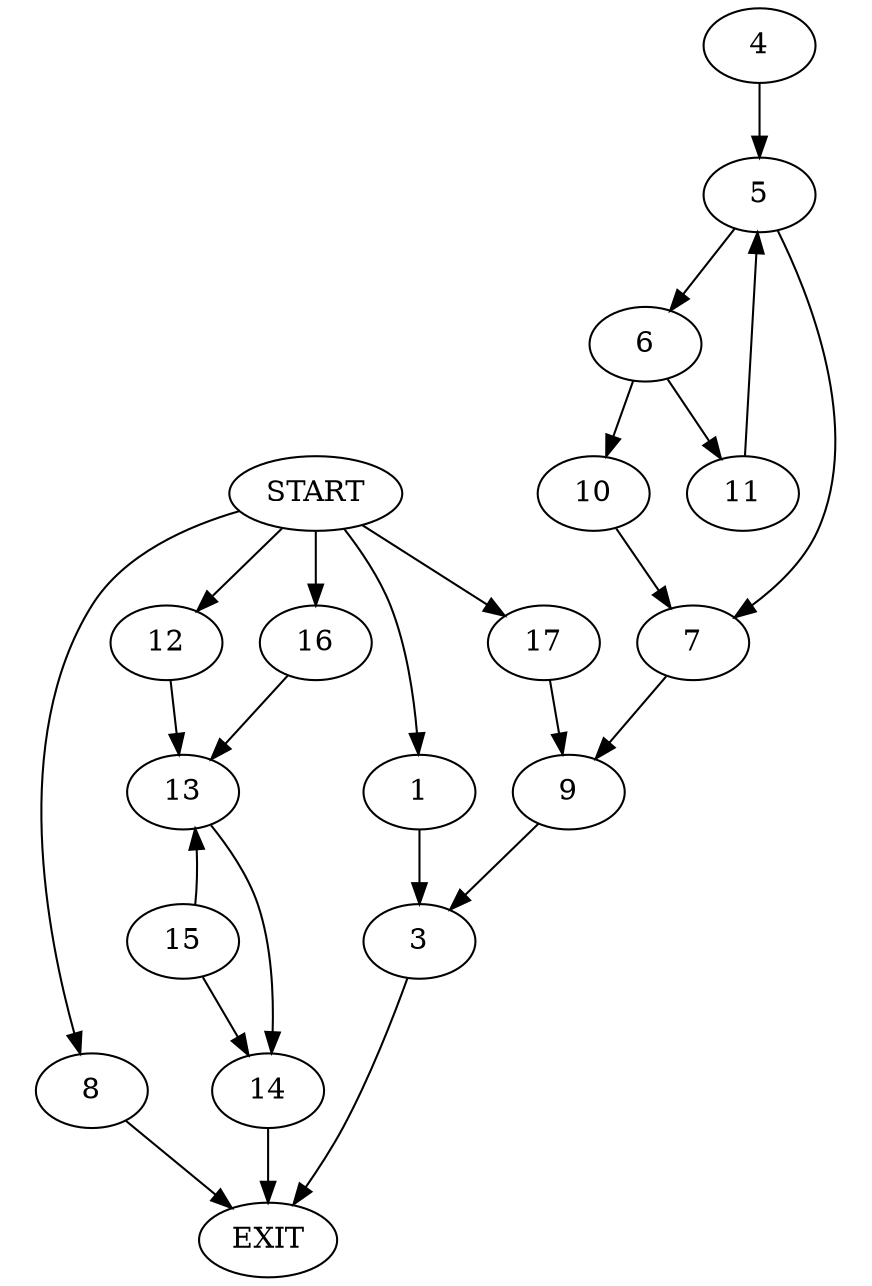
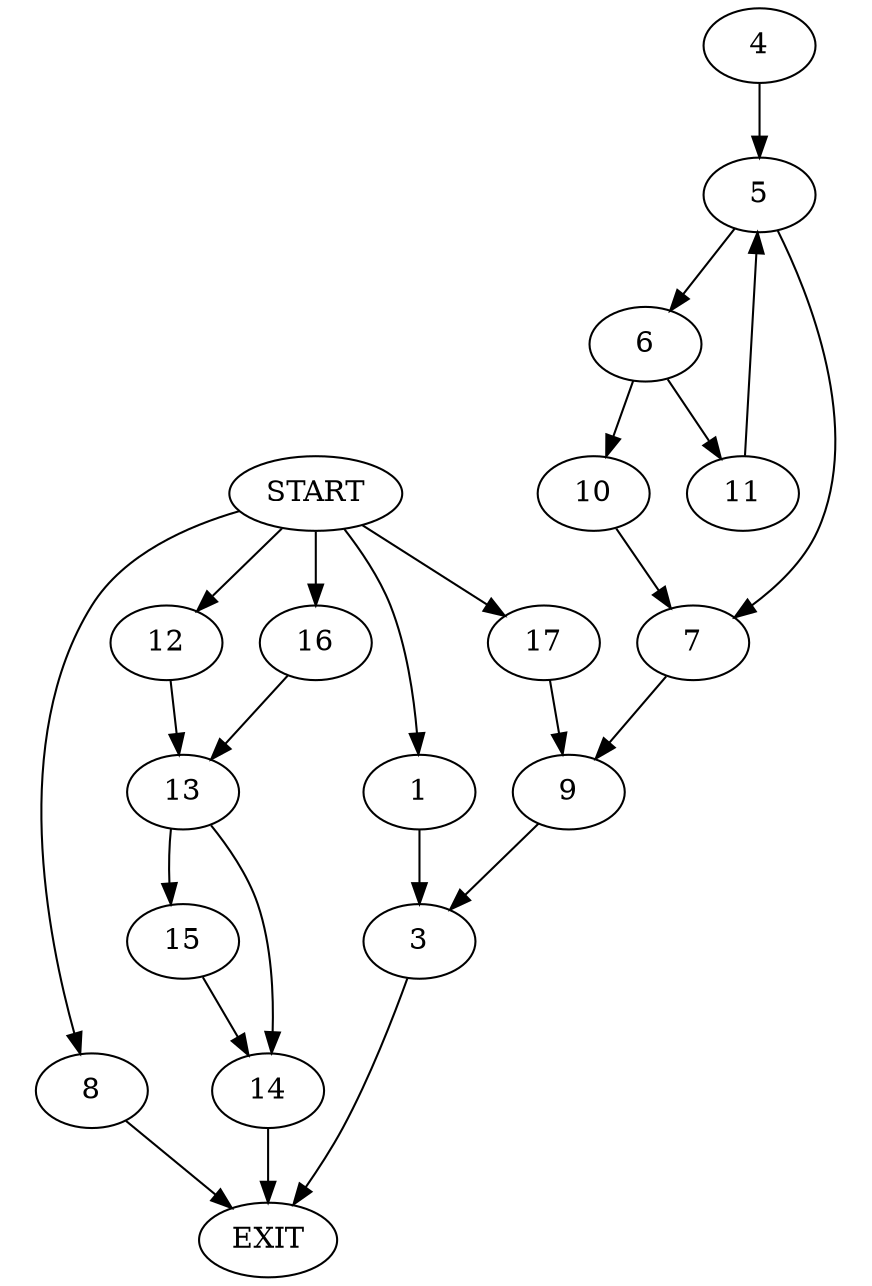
edge "15" -> "13": reversed
